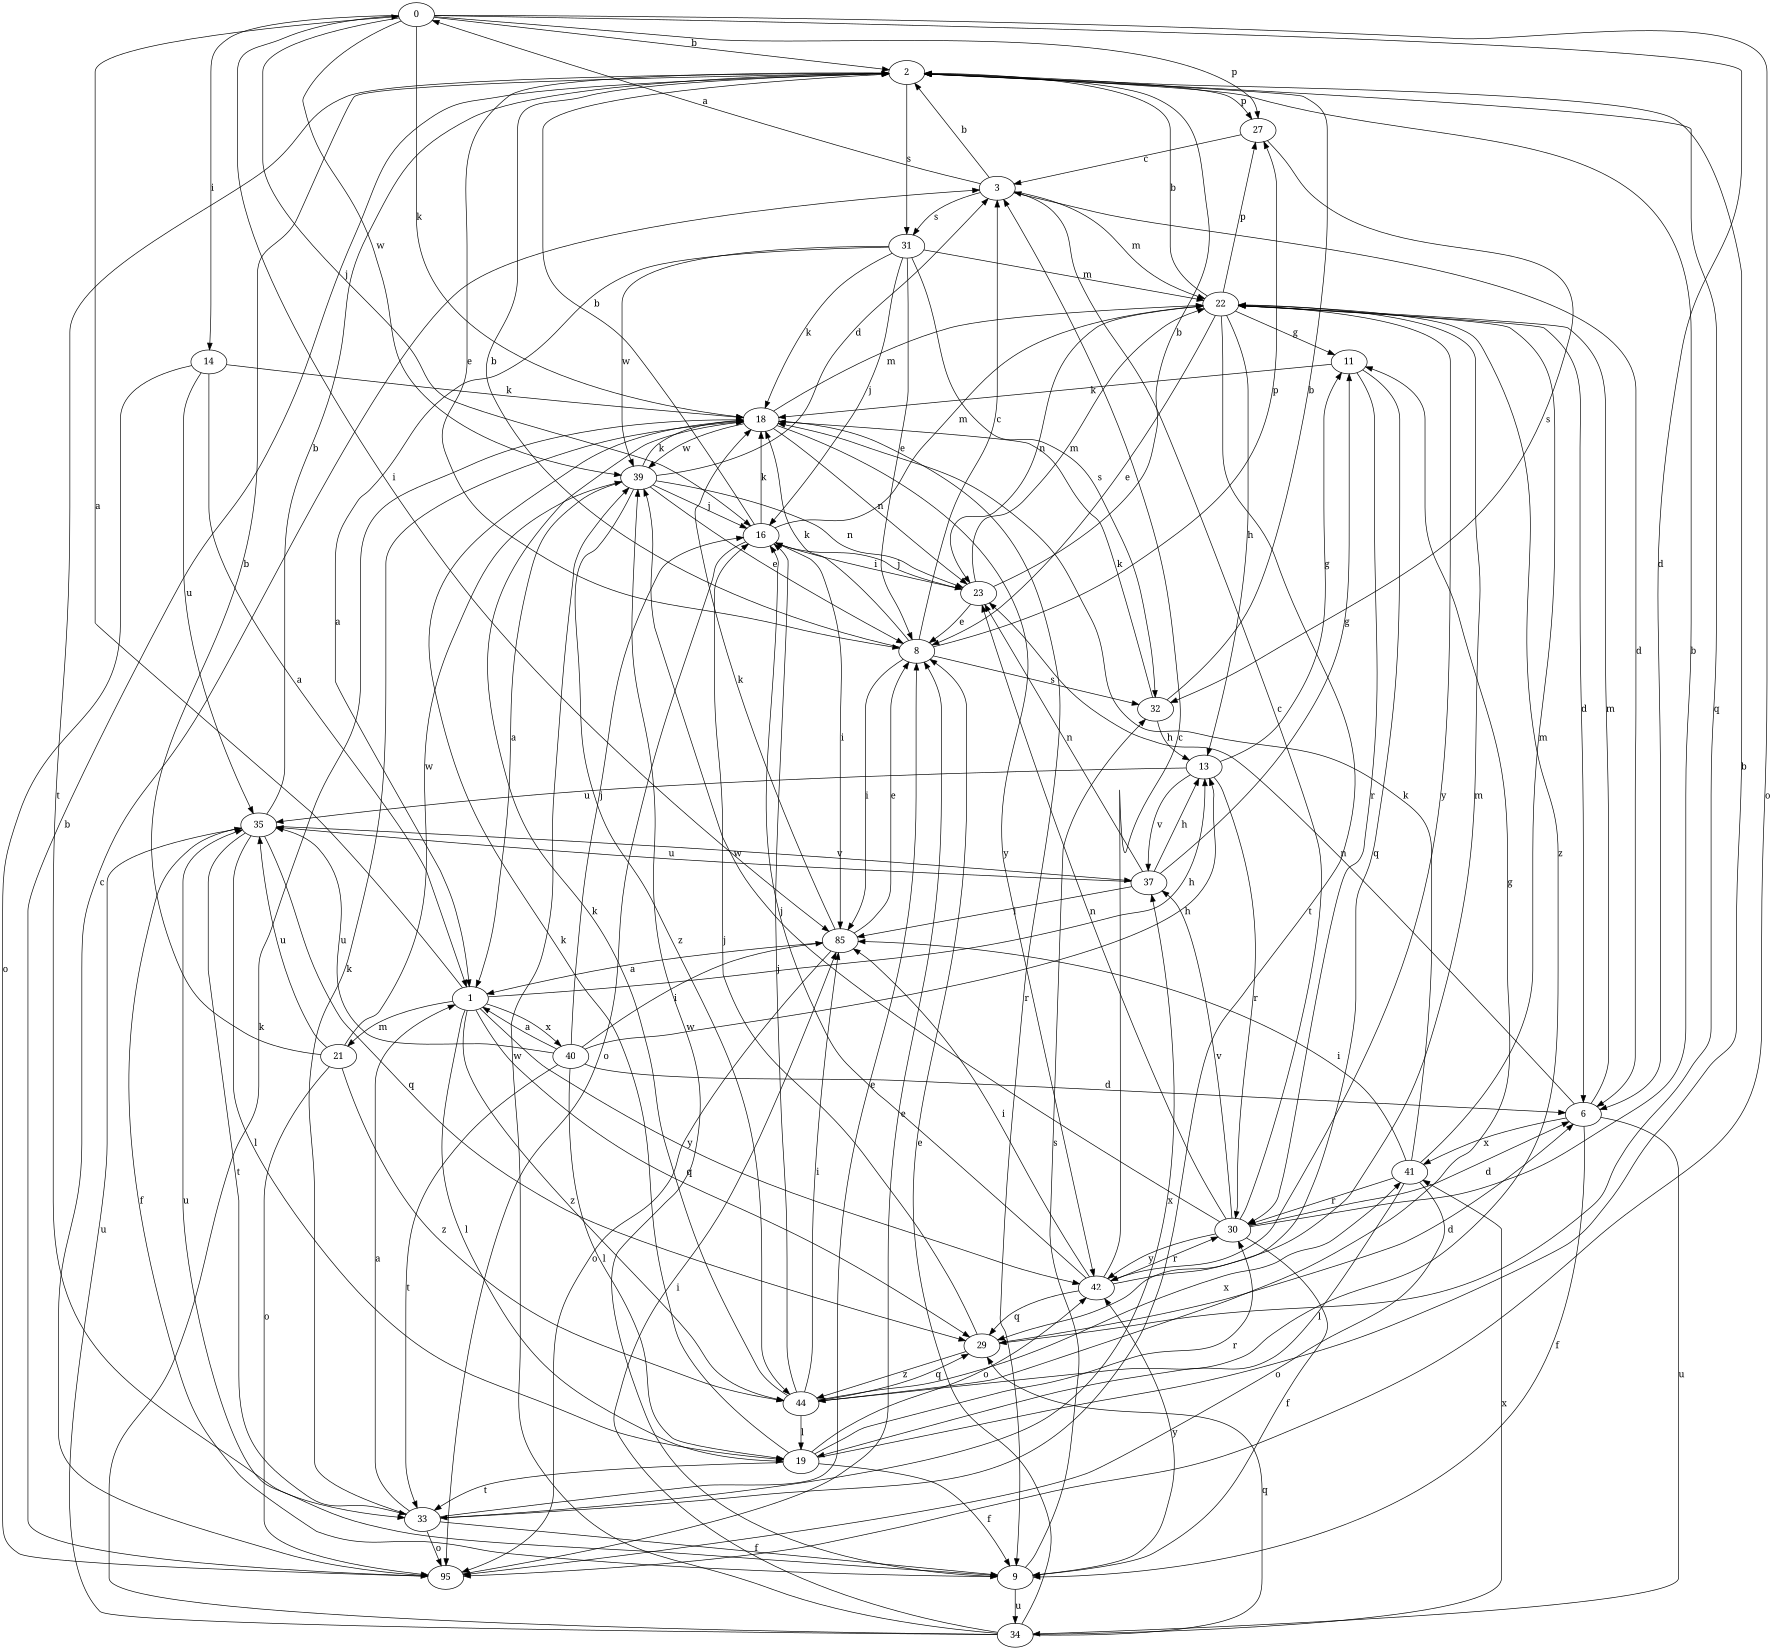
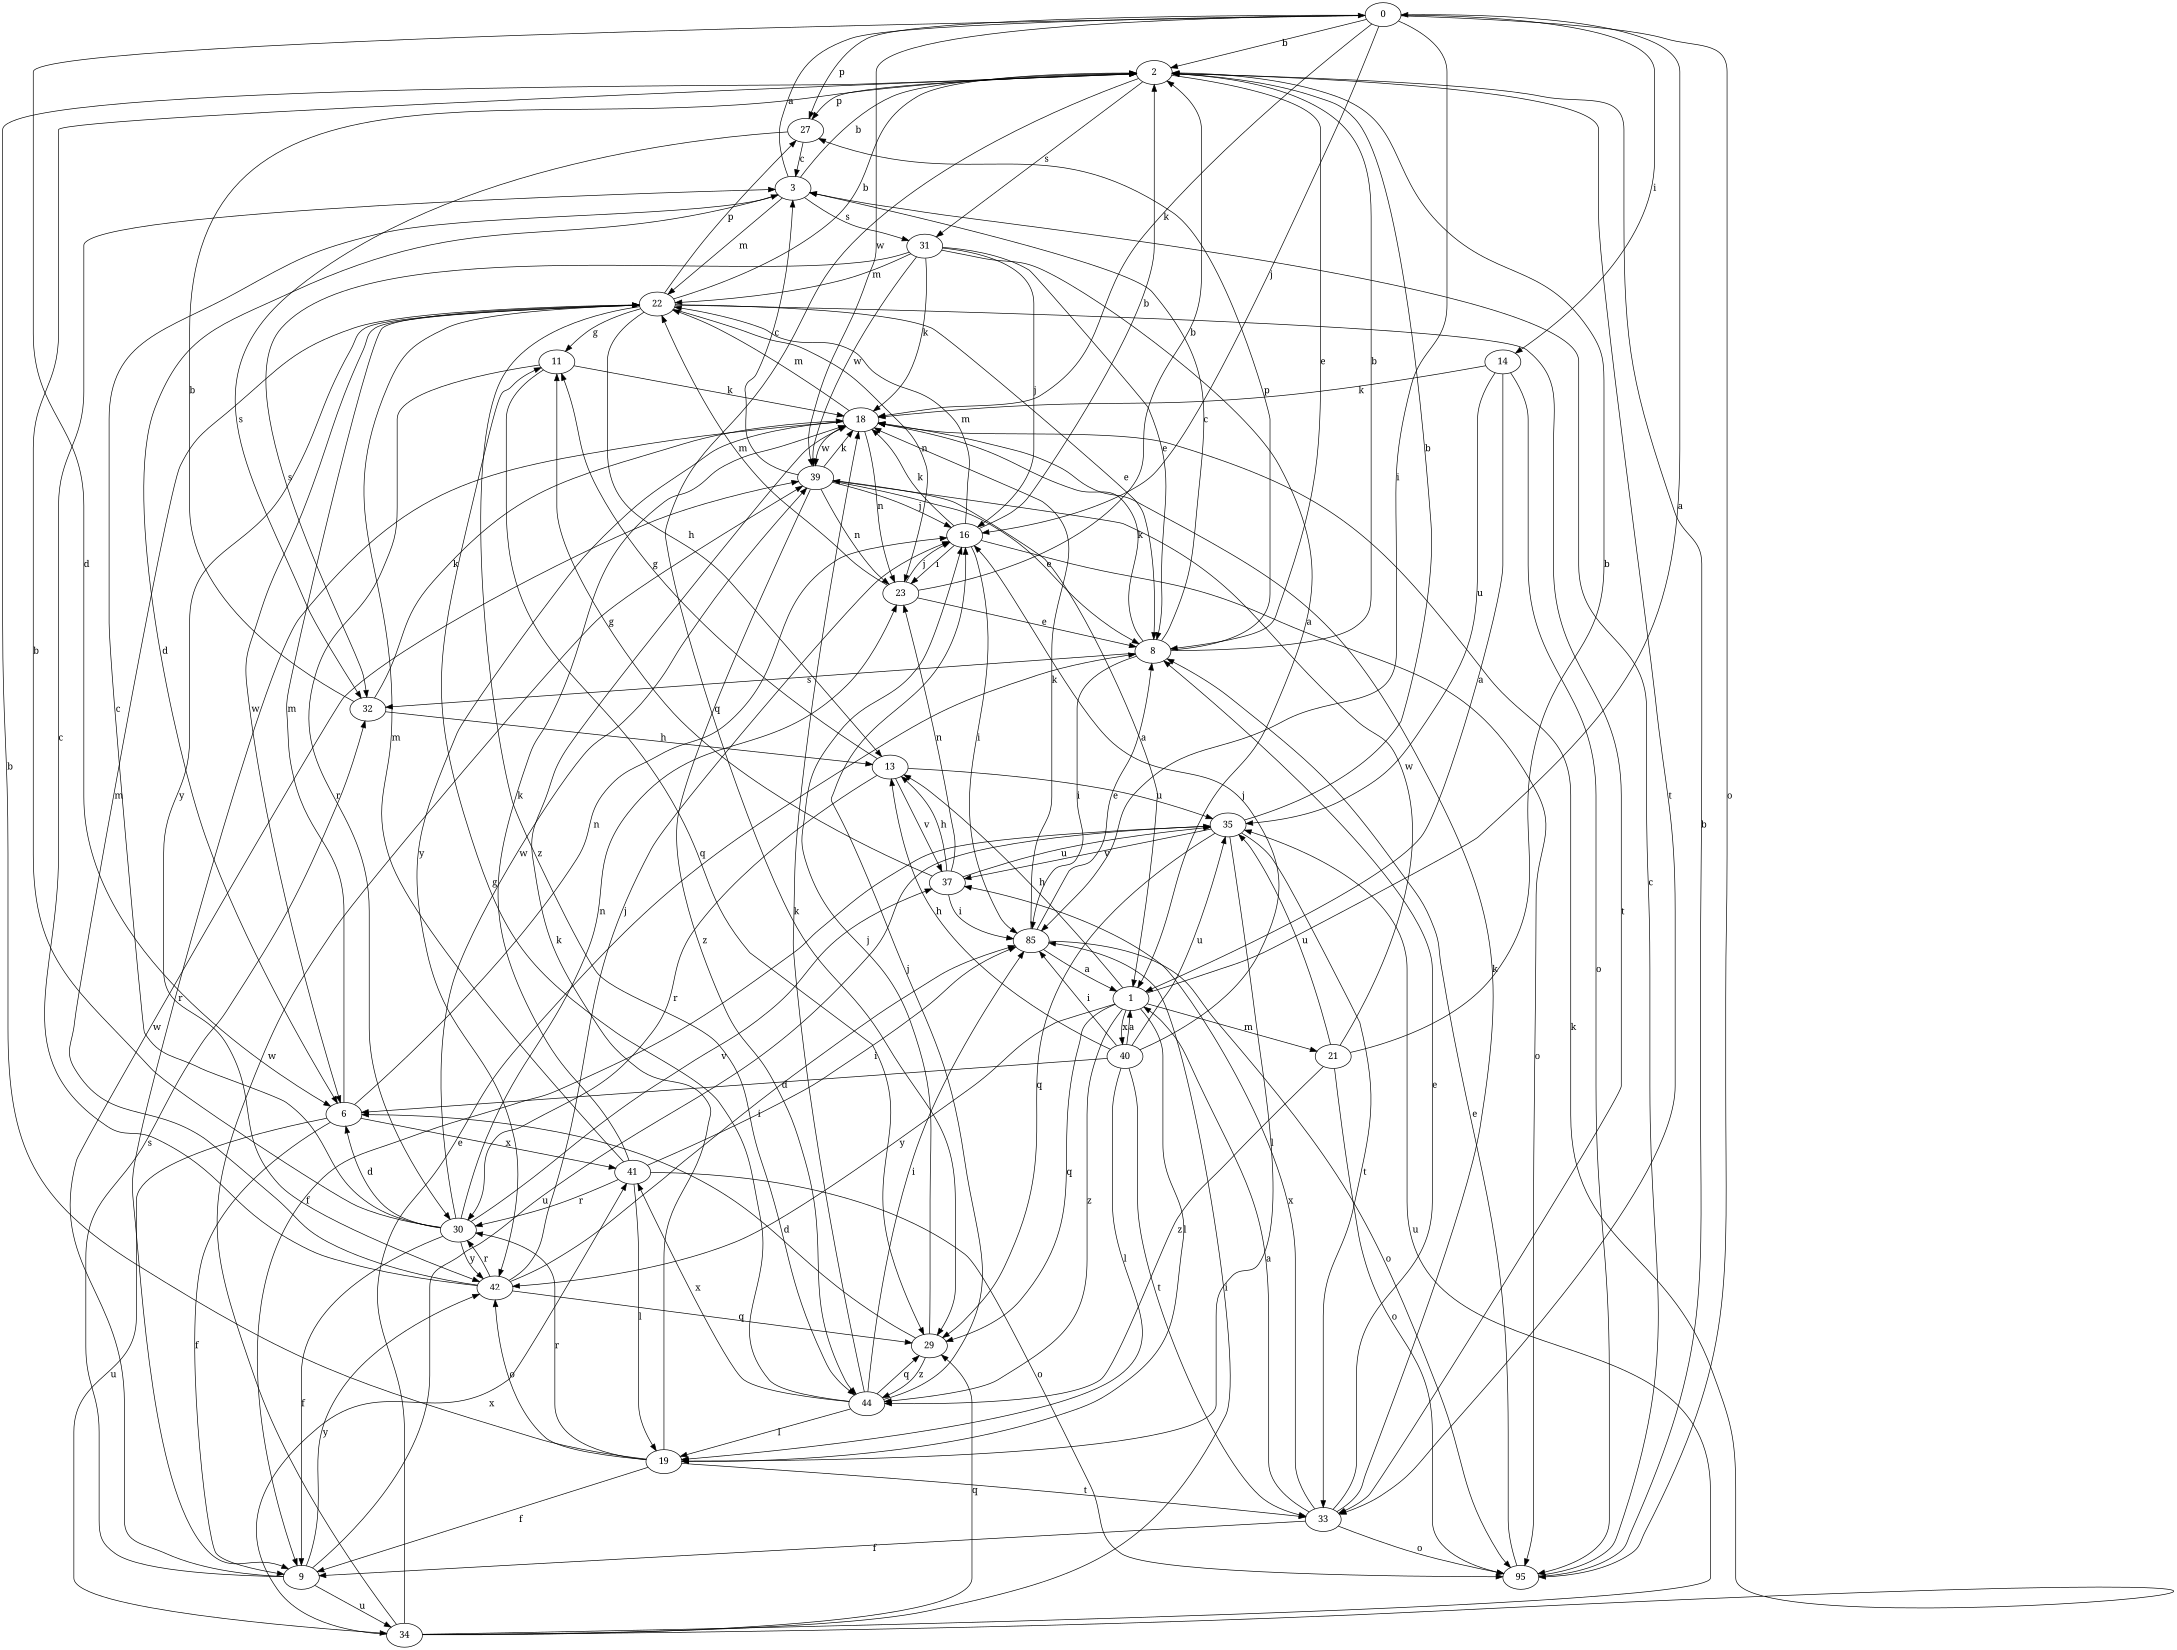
edge "39" -> "3": label "d" -> "c"
edge "22" -> "6": label "d" -> "w"
edge "6" -> "23": now "6" -> "16"
